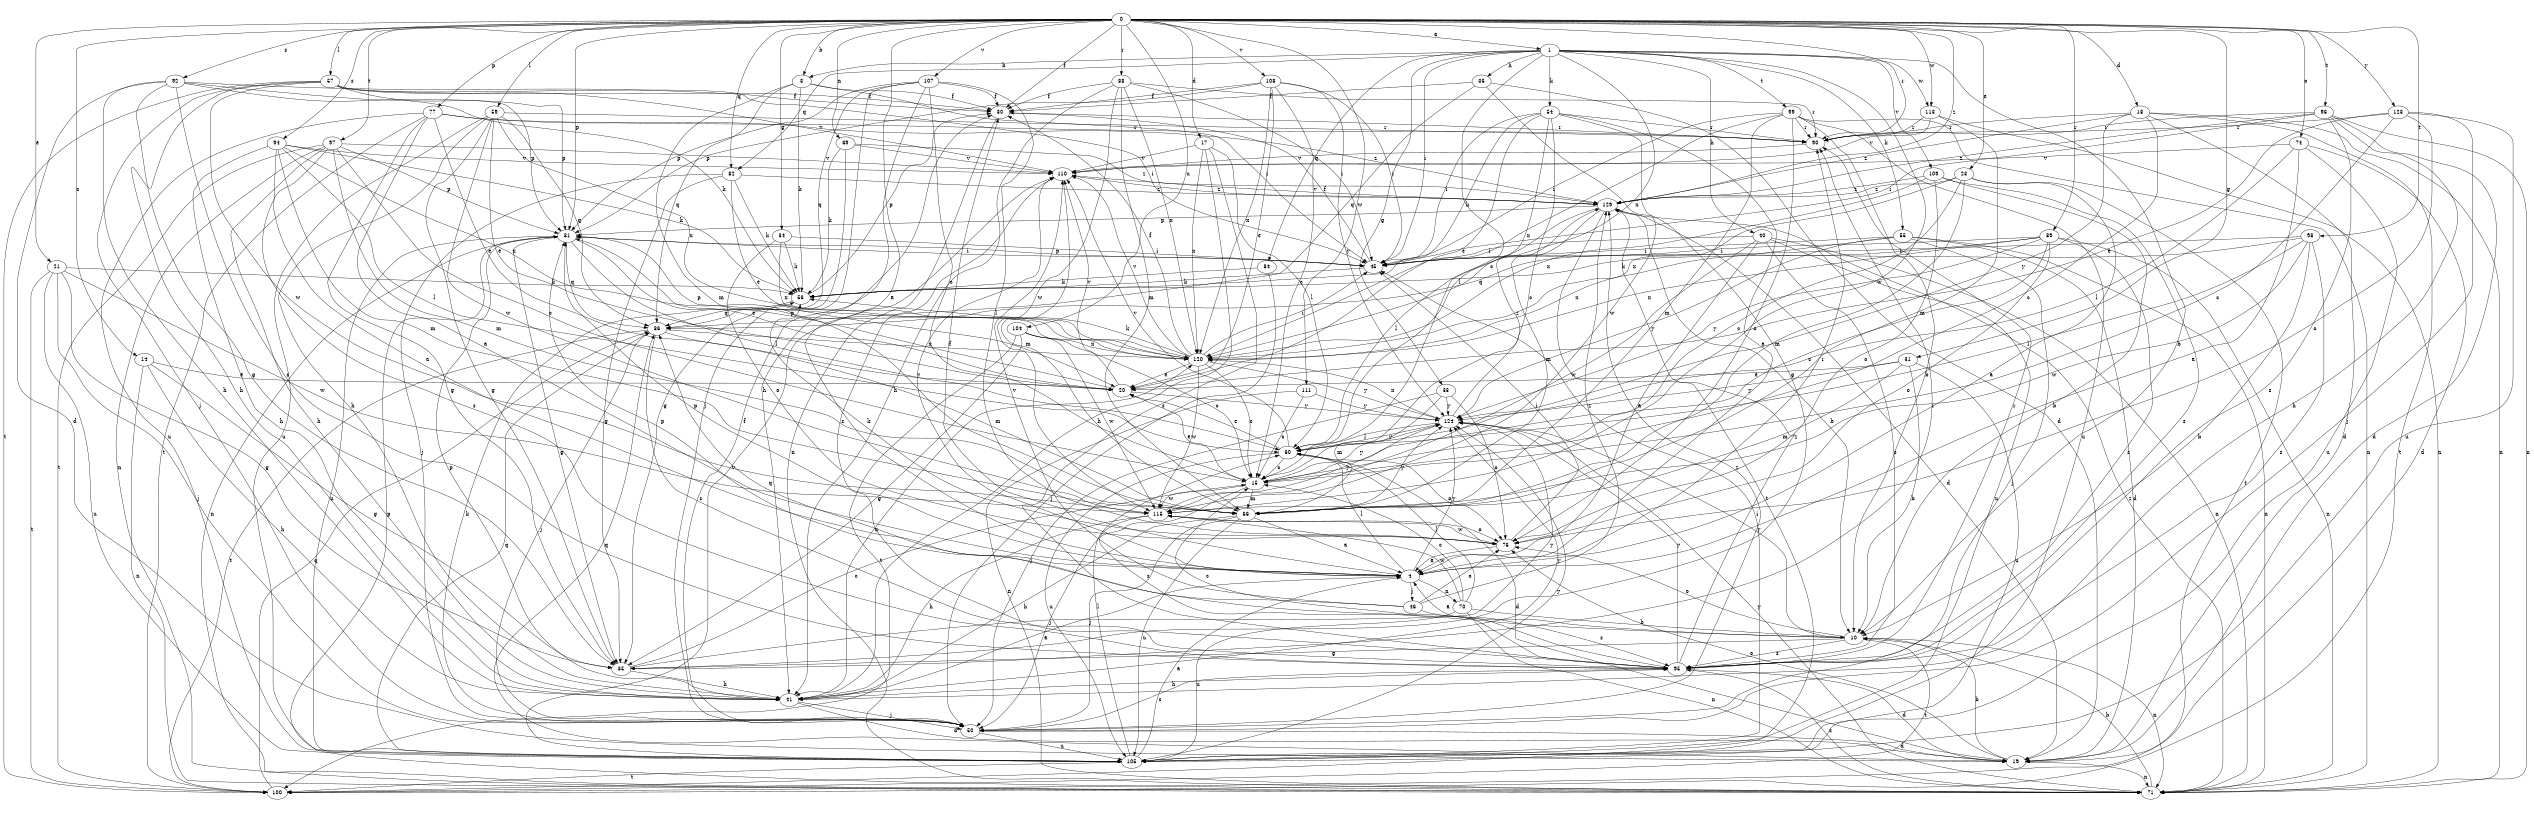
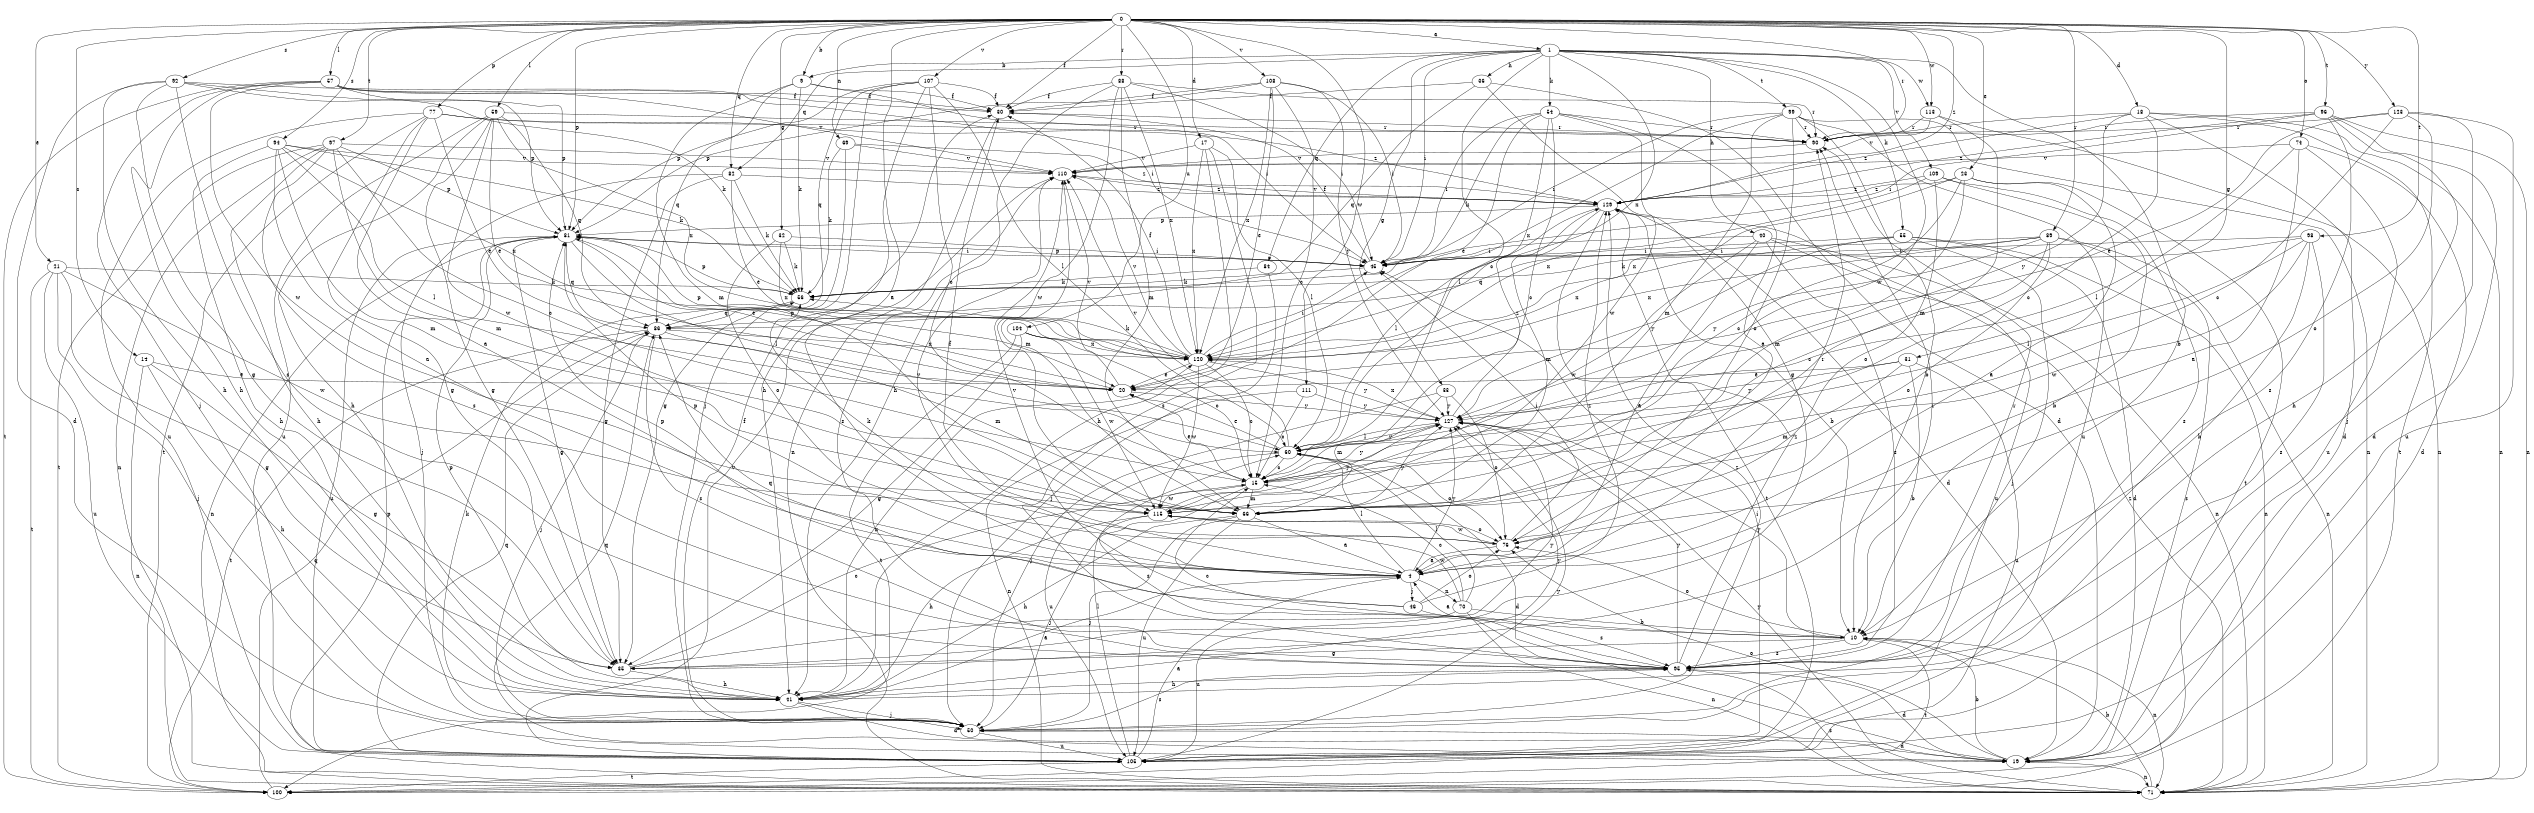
node "3": label "3" -> "9"
edge "56" -> "30": now "56" -> "81"
node "34": label "34" -> "32"
node "124": label "124" -> "127"
edge "107" -> "76": now "107" -> "60"
edge "89" -> "95": now "89" -> "19"
